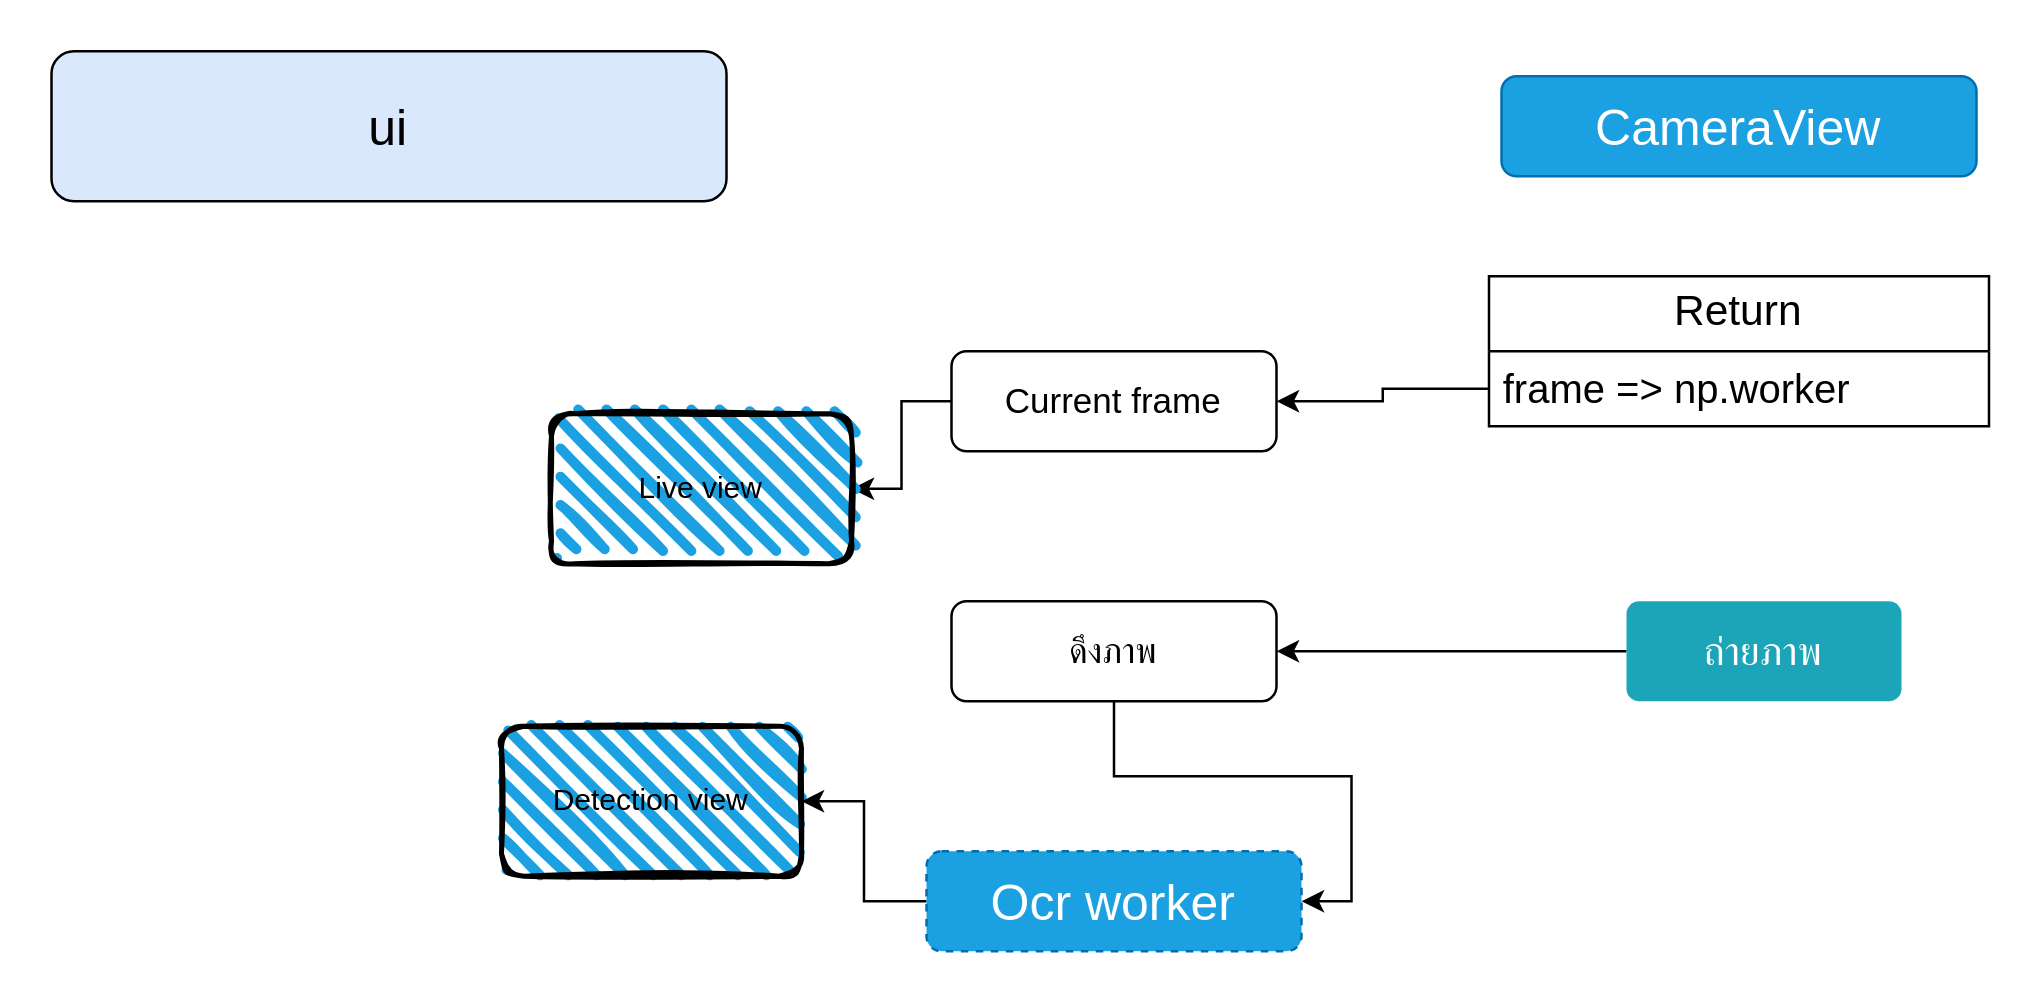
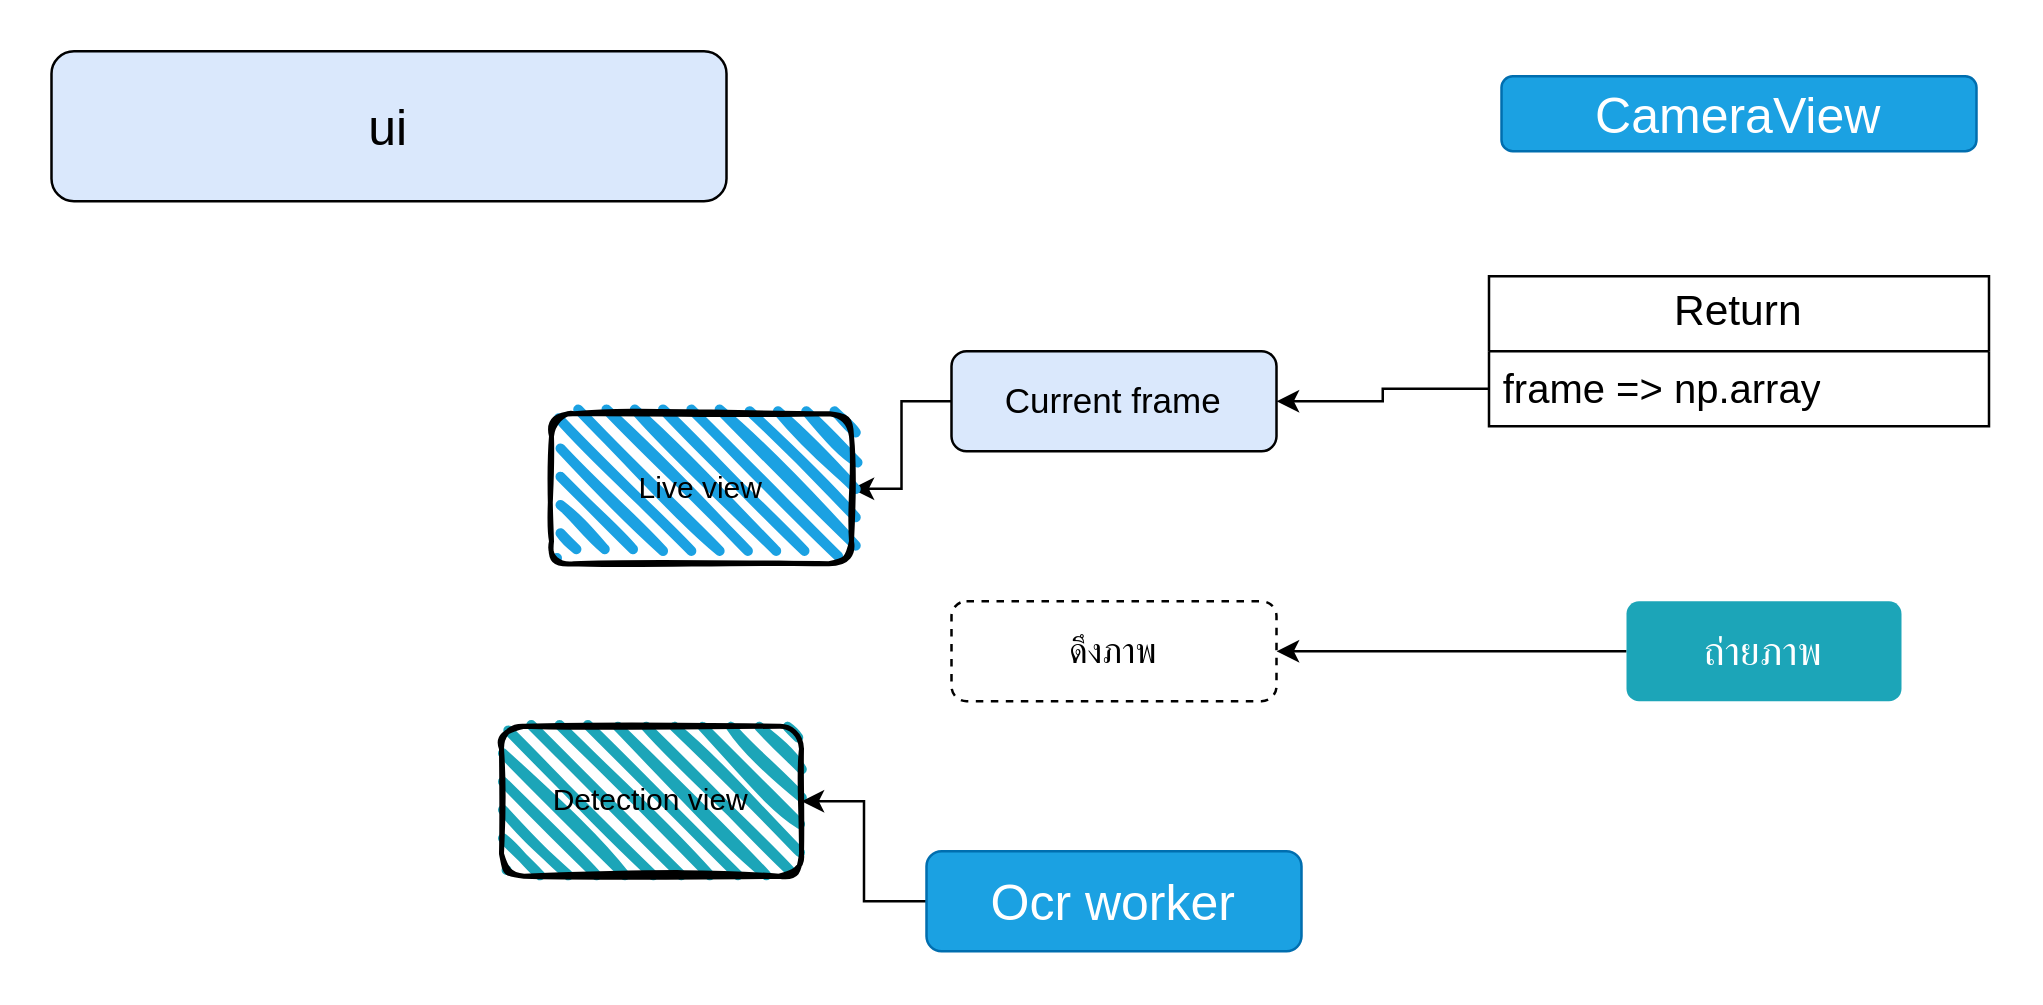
node "CameraView": size 475x100 -> 475x75
node "frame => np.worker": label "frame => np.worker" -> "frame => np.array"
node "Current frame": fillcolor #ffffff -> #dae8fc
node "ดึงภาพ": style solid -> dashed
edge "ดึงภาพ" -> "Ocr worker": removed
node "Detection view": fillcolor #1ba1e2 -> #1ca5b8
node "Ocr worker": style dashed -> solid
